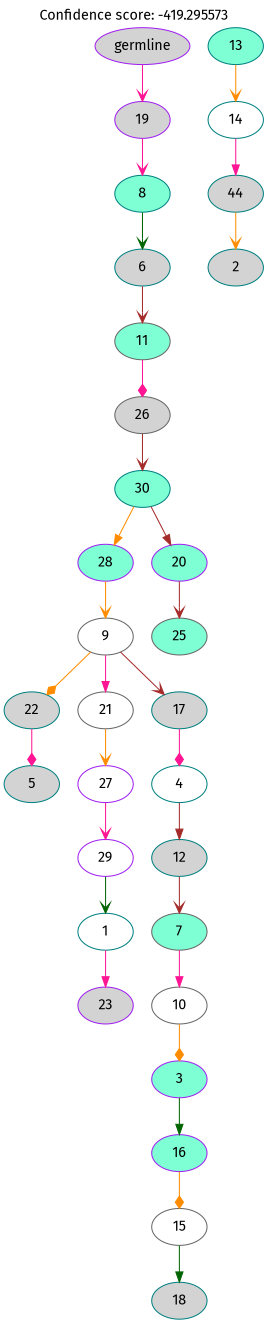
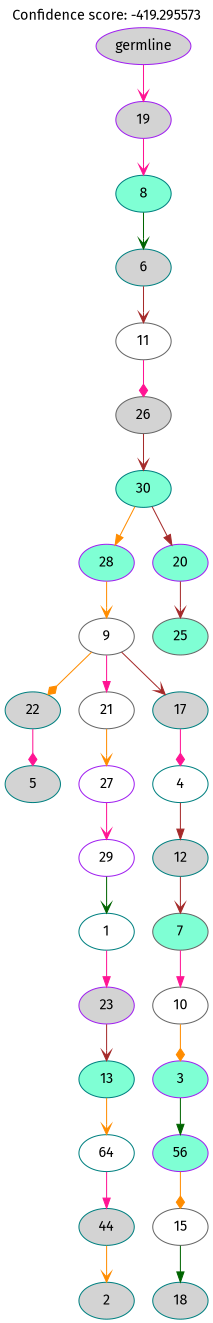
node "14": label "14" -> "64"
node "11": fillcolor aquamarine -> white
edge "23" -> "13": added
node "16": label "16" -> "56"
